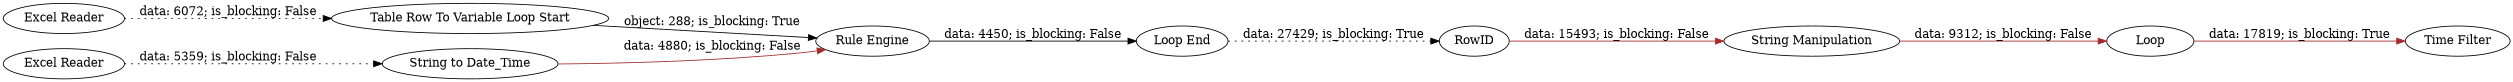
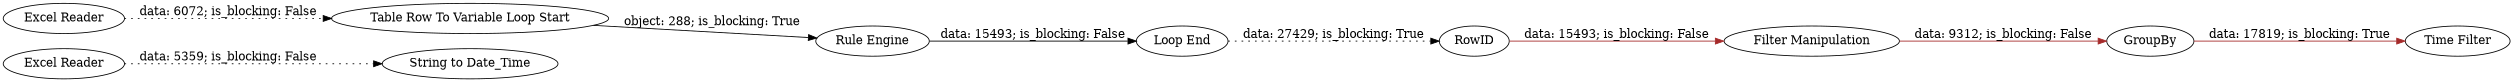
edge "Rule Engine" -> "Loop End": label "data: 4450; is_blocking: False" -> "data: 15493; is_blocking: False"
node "String Manipulation": label "String Manipulation" -> "Filter Manipulation"
node "Loop": label "Loop" -> "GroupBy"
edge "String to Date_Time" -> "Rule Engine": removed, label "data: 4880; is_blocking: False"
